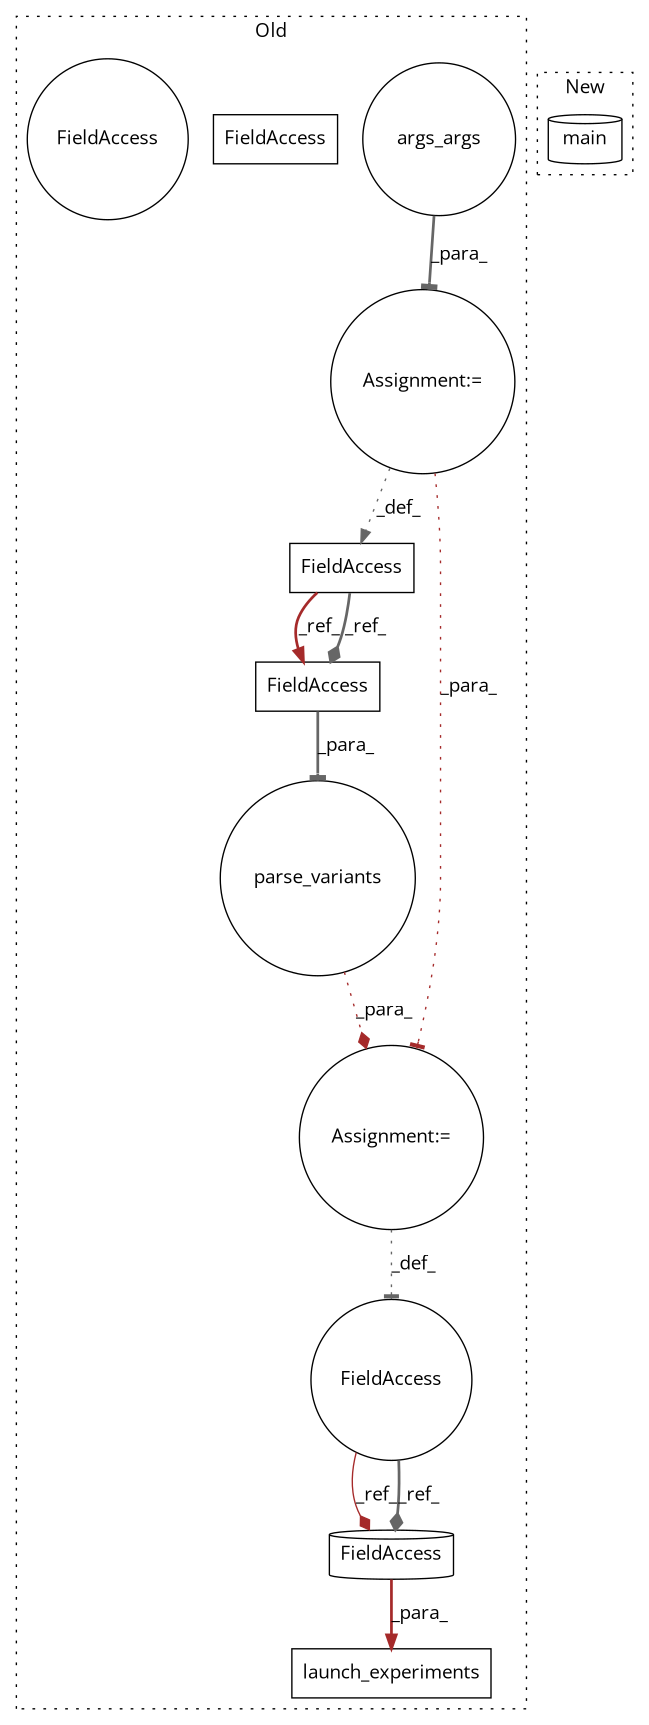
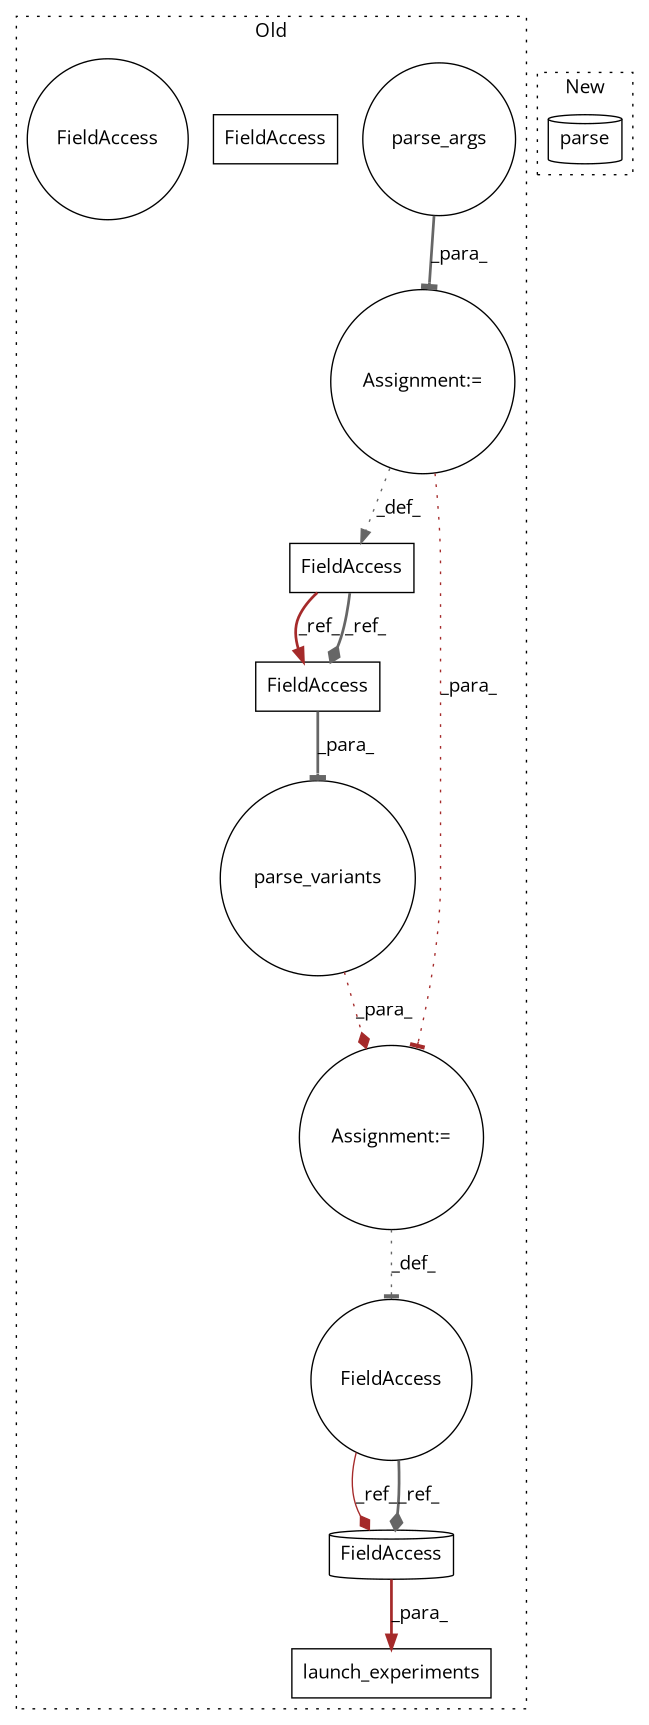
node "args_args": label "args_args" -> "parse_args"
node "main": label "main" -> "parse"
